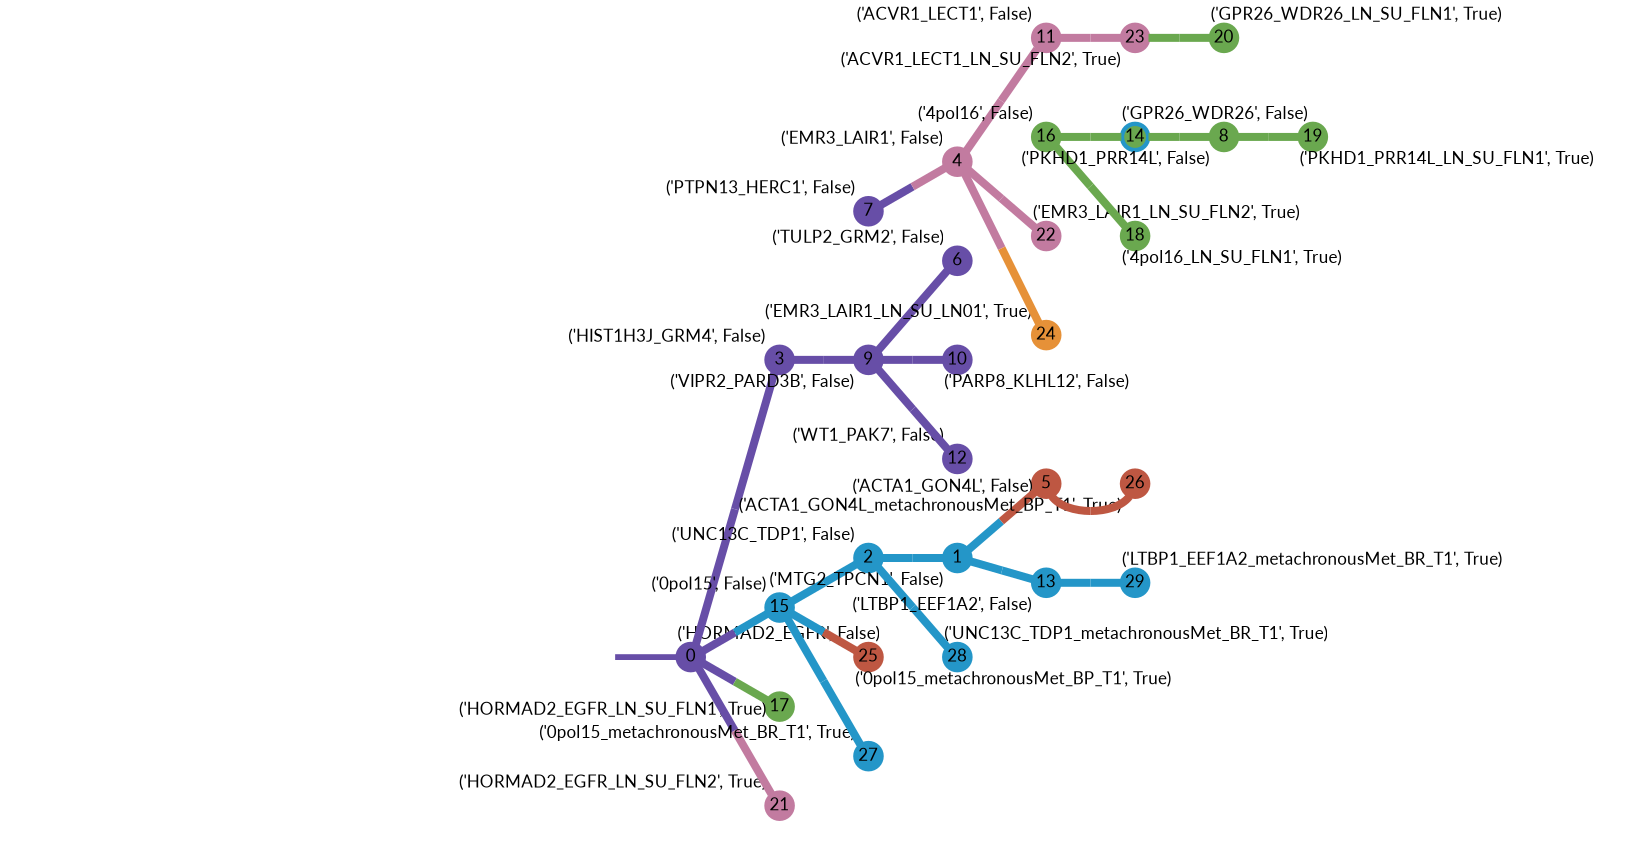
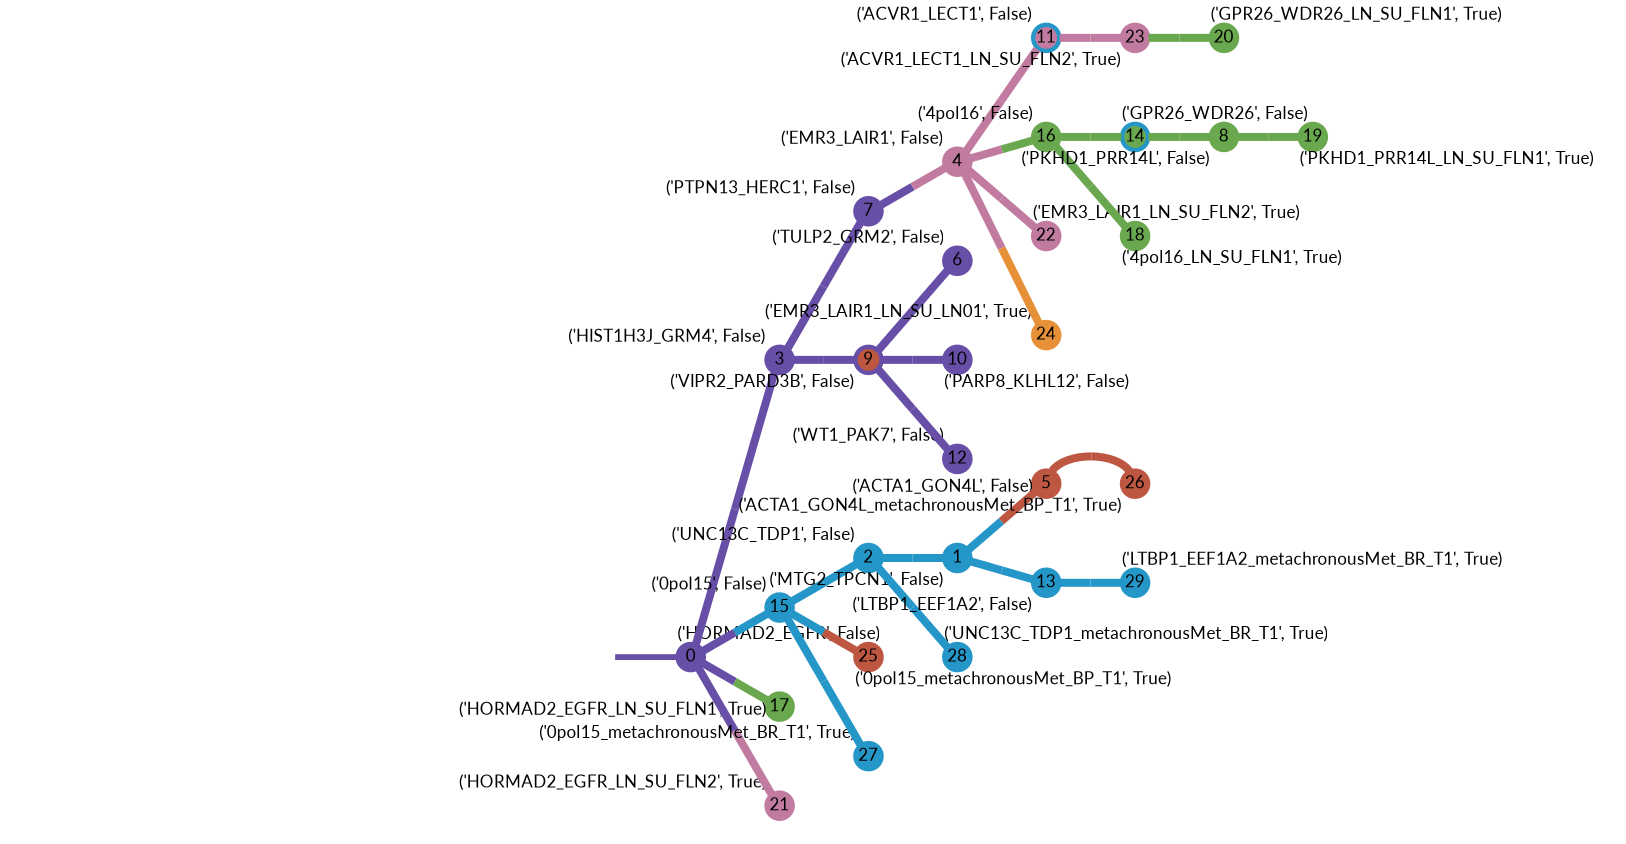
node "11 ('ACVR1_LECT1', False)": color #c27ba0ff -> #2496c8ff
edge "4 ('EMR3_LAIR1', False)" -> "16 ('4pol16', False)": added
edge "3 ('HIST1H3J_GRM4', False)" -> "7 ('PTPN13_HERC1', False)": added
node "9 ('VIPR2_PARD3B', False)": fillcolor #674ea7ff -> #be5742ff
edge "5 ('ACTA1_GON4L', False)" -> "26 ('ACTA1_GON4L_metachronousMet_BP_T1', True)": reversed
